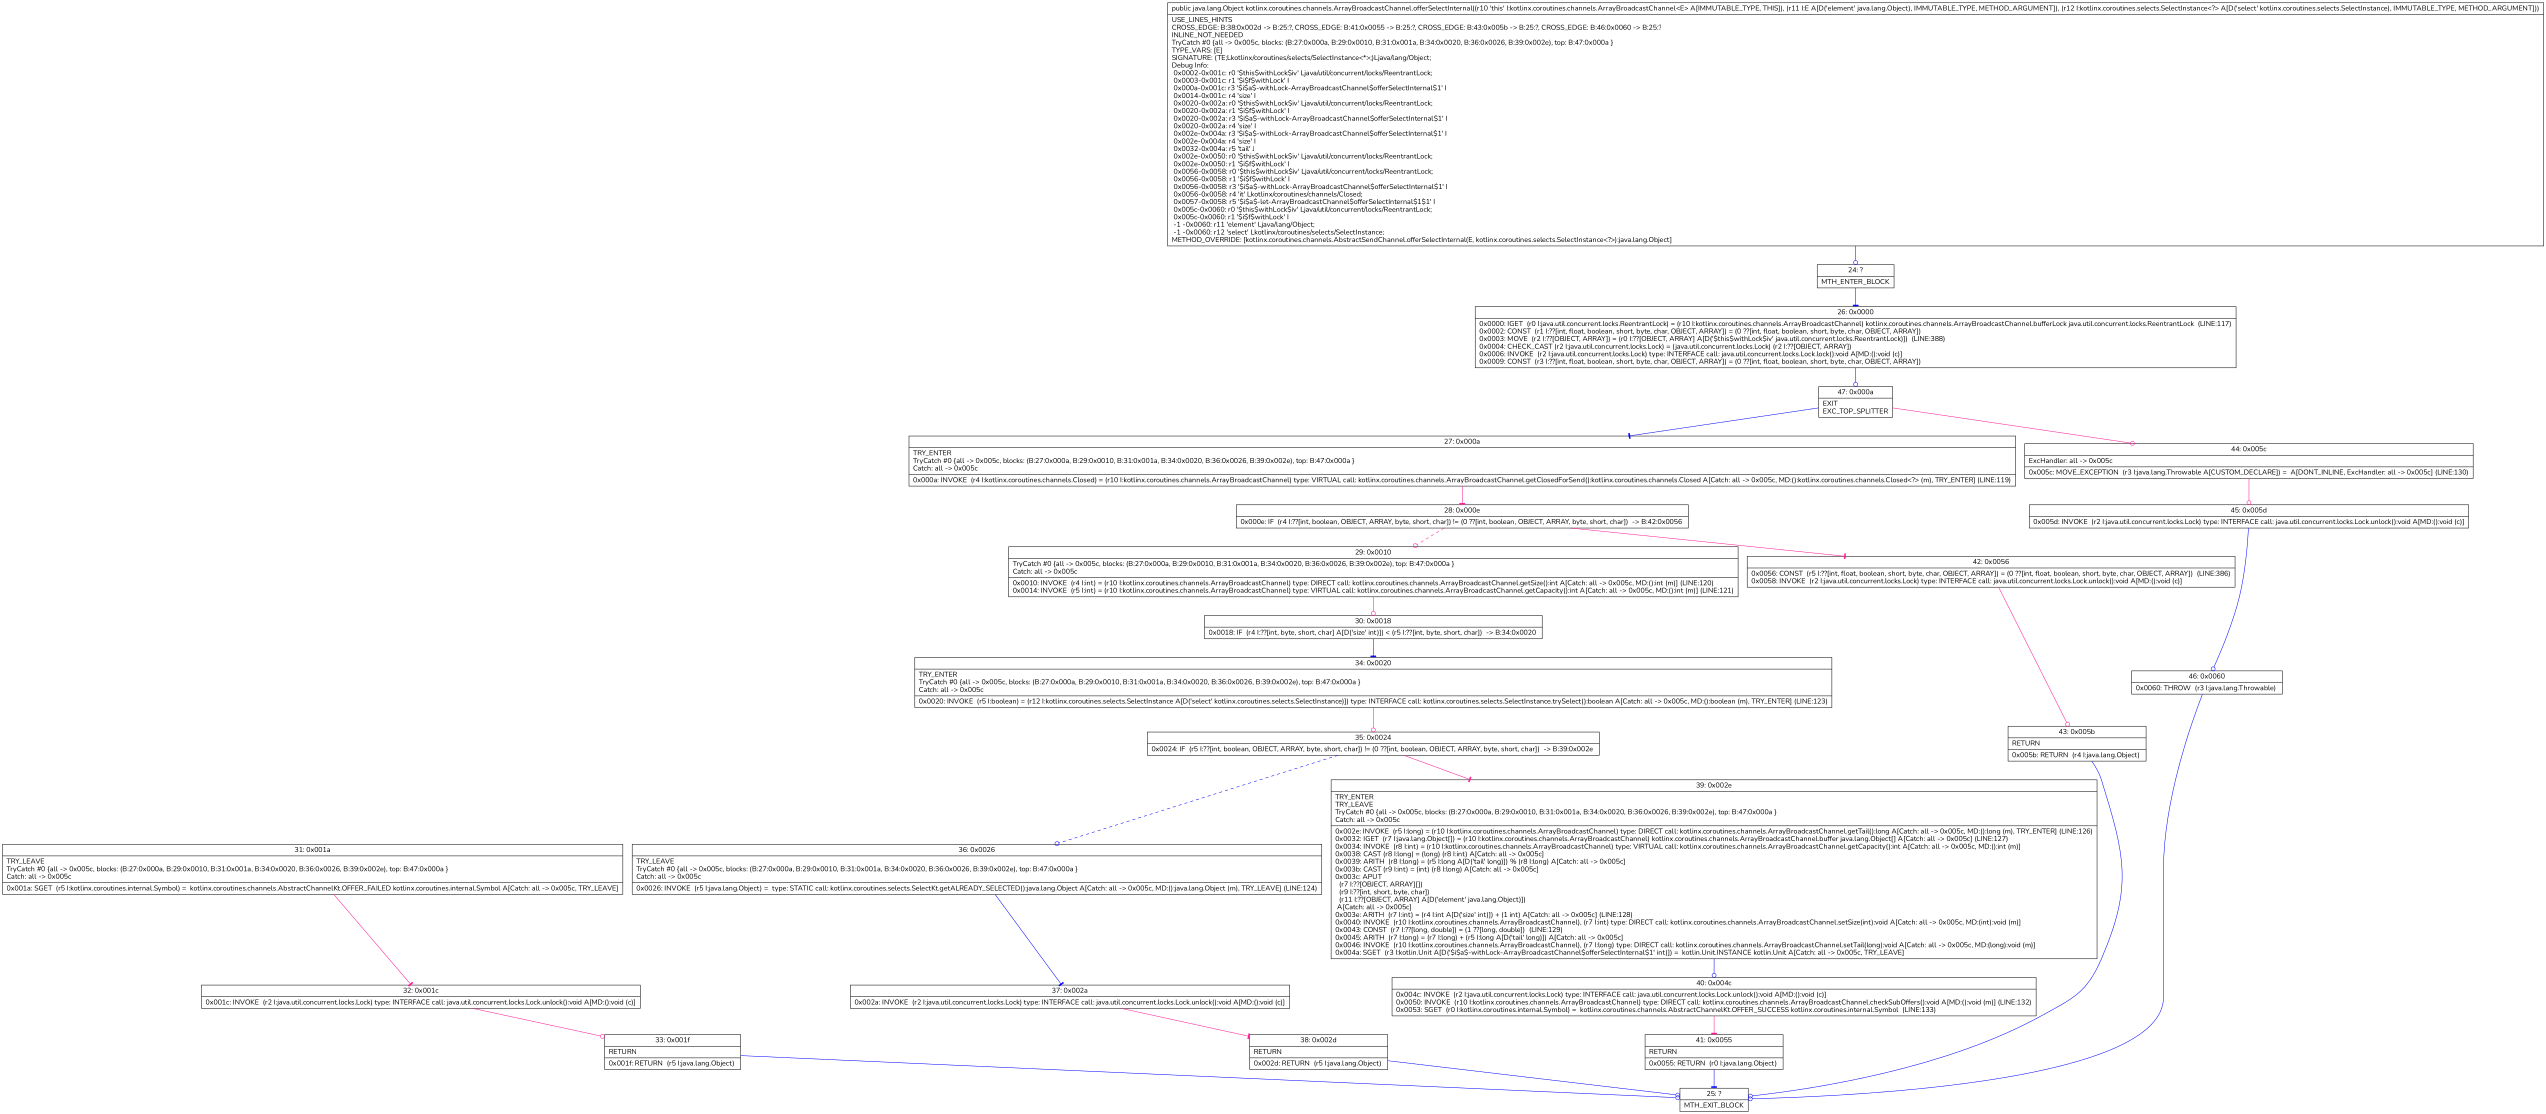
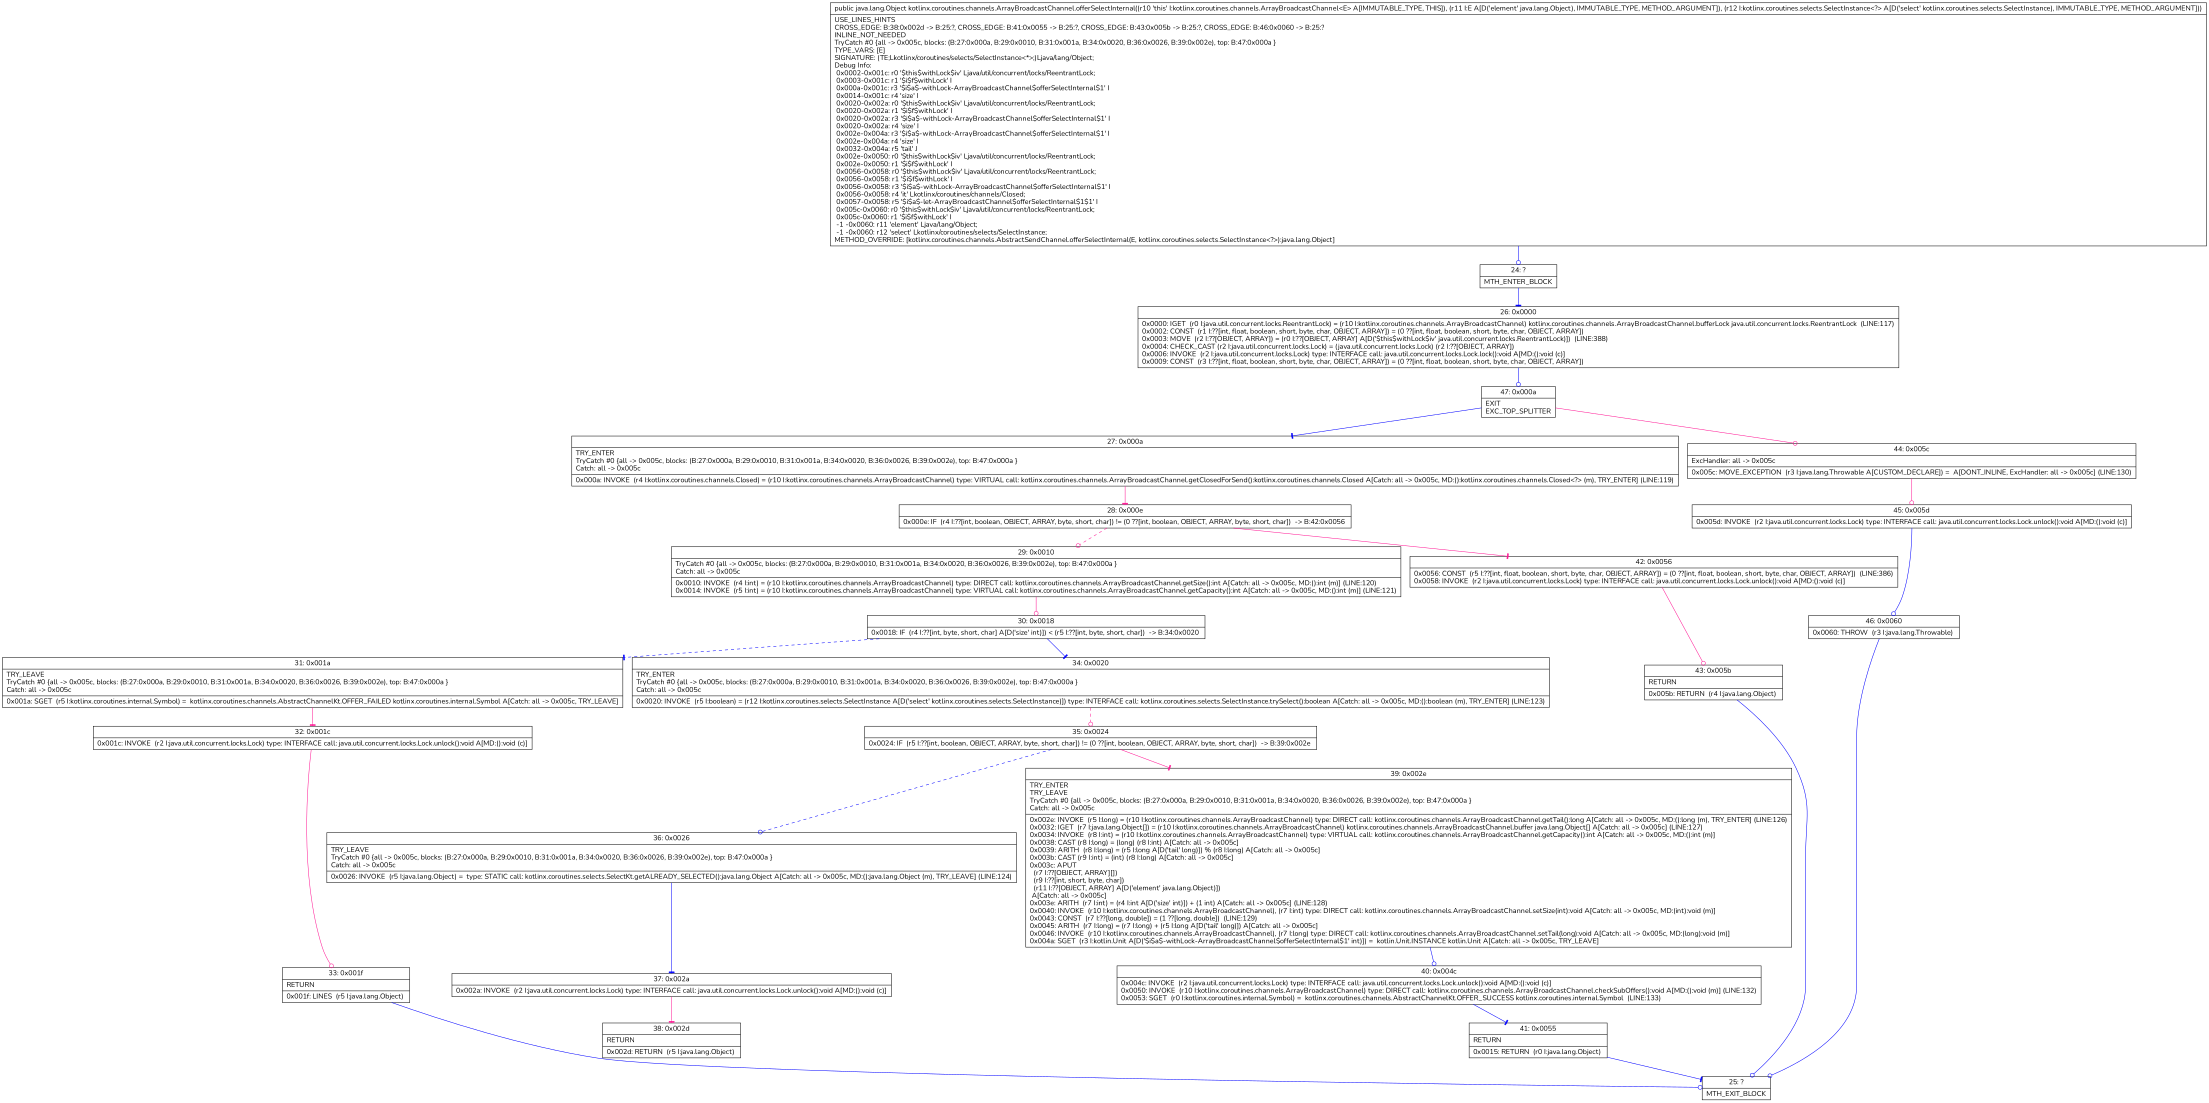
edge "30: 0x0018" -> "31: 0x001a": added
edge "34: 0x0020" -> "35: 0x0024": style solid -> dashed
edge "40: 0x004c" -> "41: 0x0055": color deeppink -> blue
node "33: 0x001f": text "0x001f: RETURN  (r5 I:java.lang.Object)" -> "0x001f: LINES  (r5 I:java.lang.Object)"
node "41: 0x0055": text "0x0055: RETURN  (r0 I:java.lang.Object)" -> "0x0015: RETURN  (r0 I:java.lang.Object)"
edge "38: 0x002d" -> "25: ?": removed
